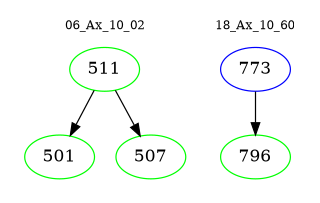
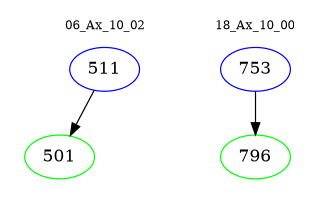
cluster "18_Ax_10_60": label "18_Ax_10_60" -> "18_Ax_10_00"
node "511": color green -> blue
node "773": label "773" -> "753"
node "507": removed
